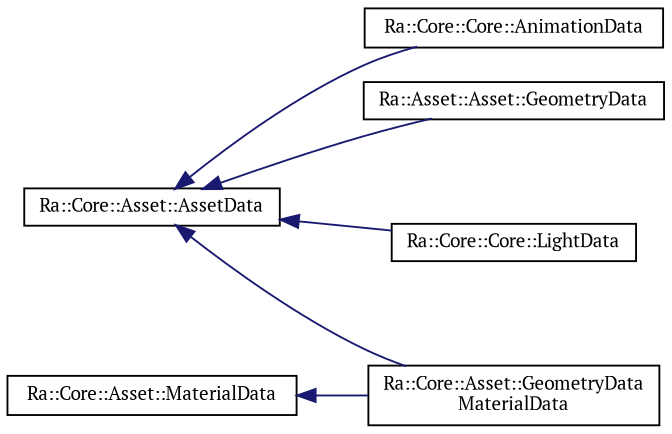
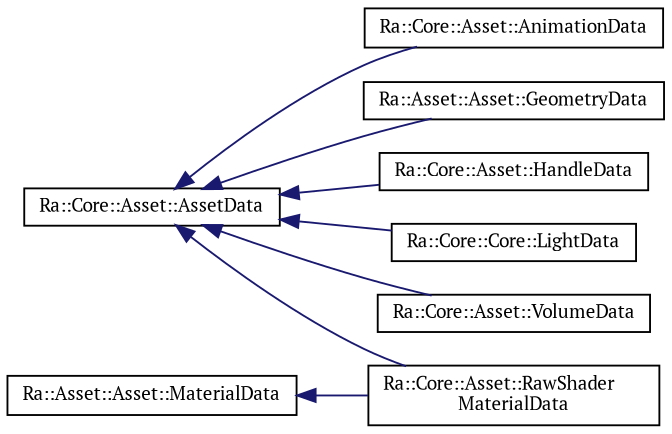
node "Ra::Core::Core::AnimationData": label "Ra::Core::Core::AnimationData" -> "Ra::Core::Asset::AnimationData"
node "Ra::Core::Asset::HandleData": added
node "Ra::Core::Asset::VolumeData": added
node "Ra::Core::Asset::MaterialData": label "Ra::Core::Asset::MaterialData" -> "Ra::Asset::Asset::MaterialData"
node "Ra::Core::Asset::GeometryData MaterialData": label "Ra::Core::Asset::GeometryData MaterialData" -> "Ra::Core::Asset::RawShader MaterialData"
